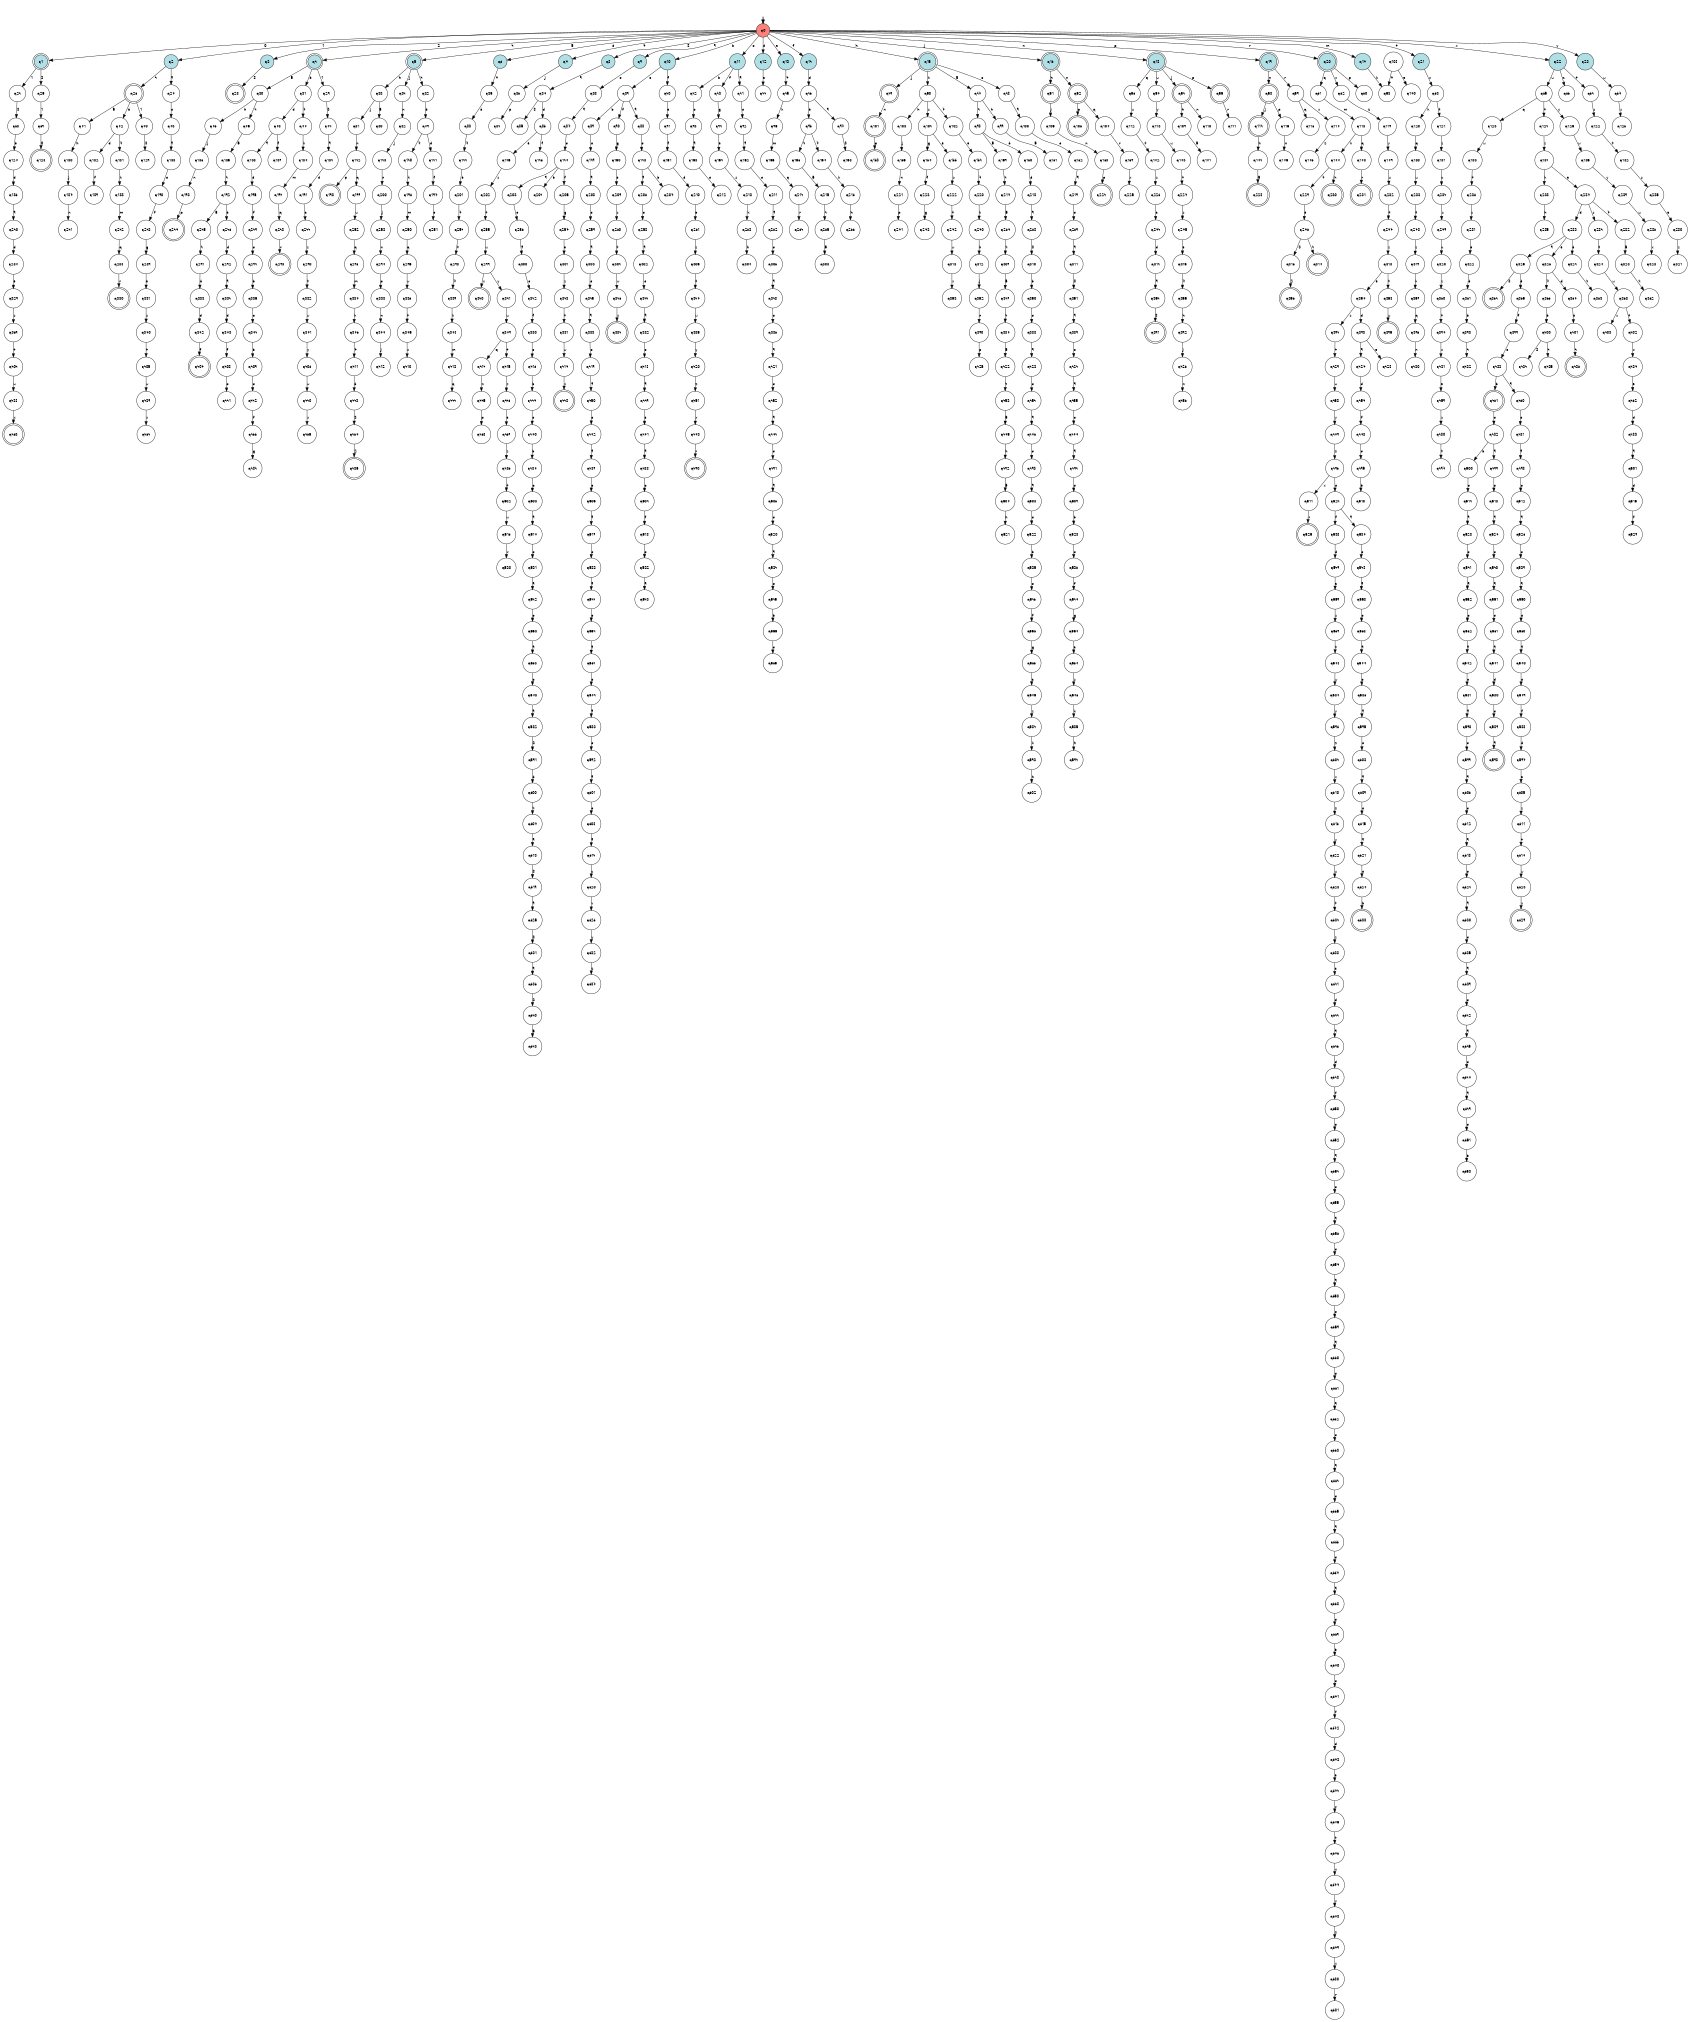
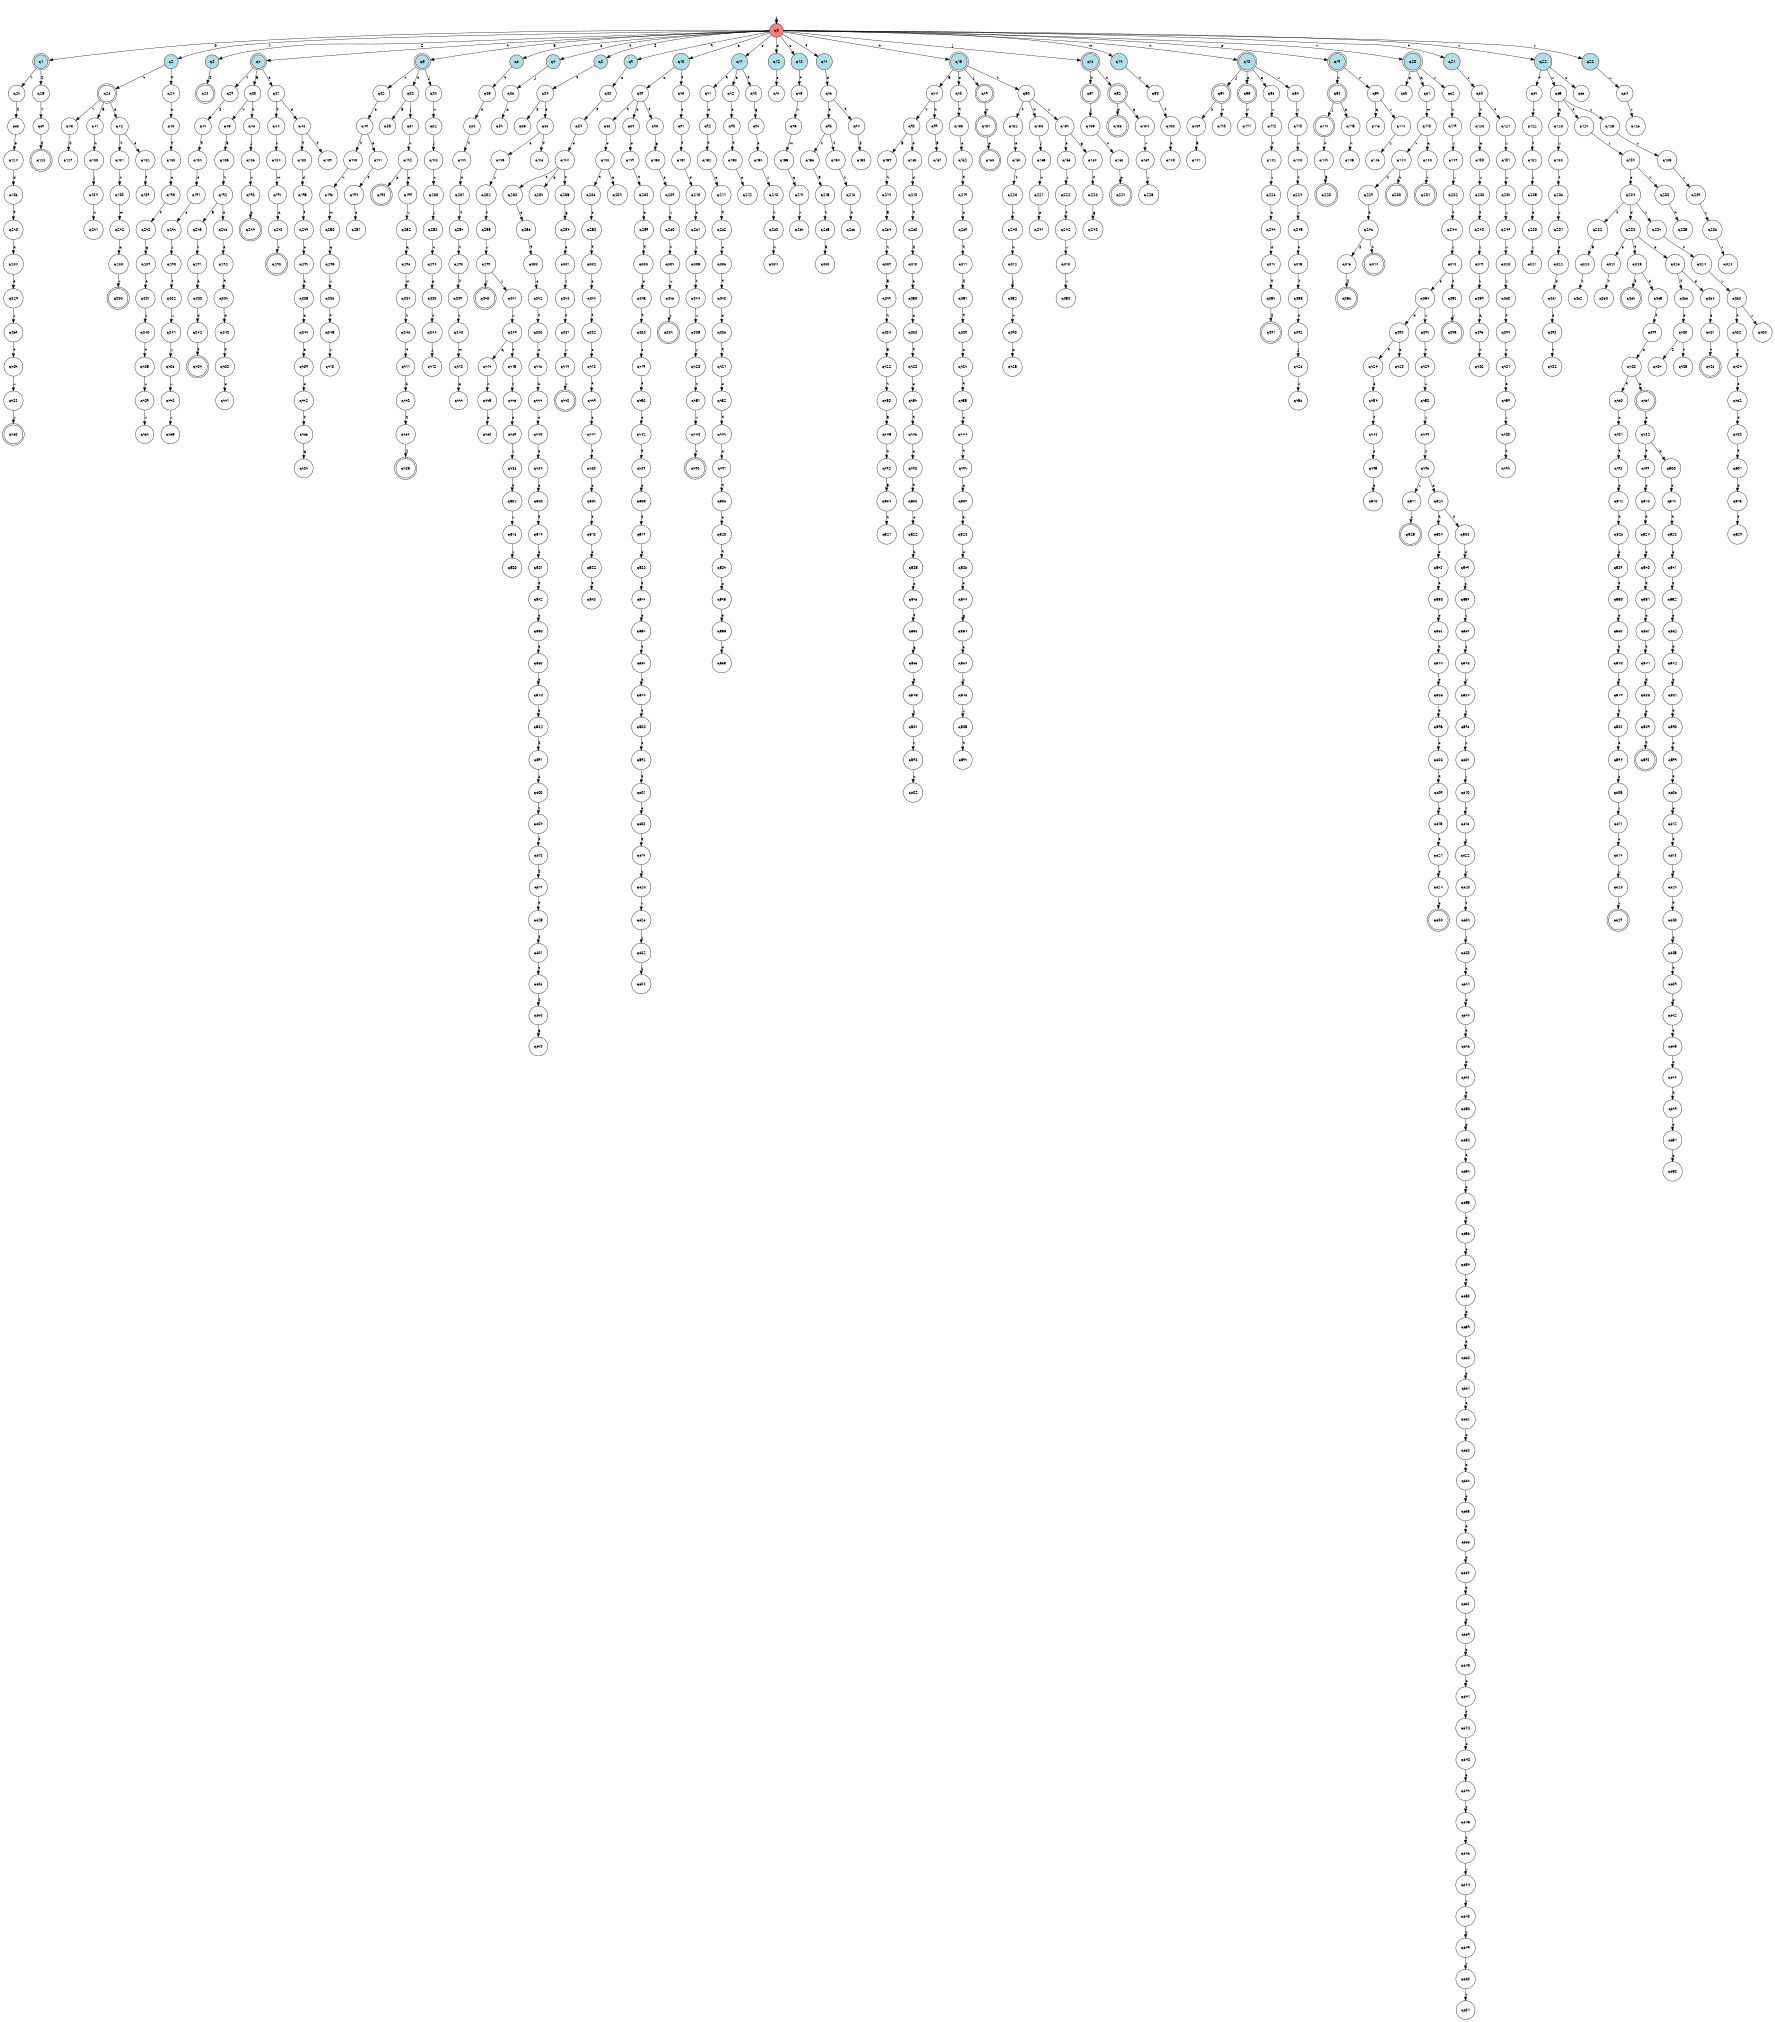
edge "q108" -> "q53": reversed
